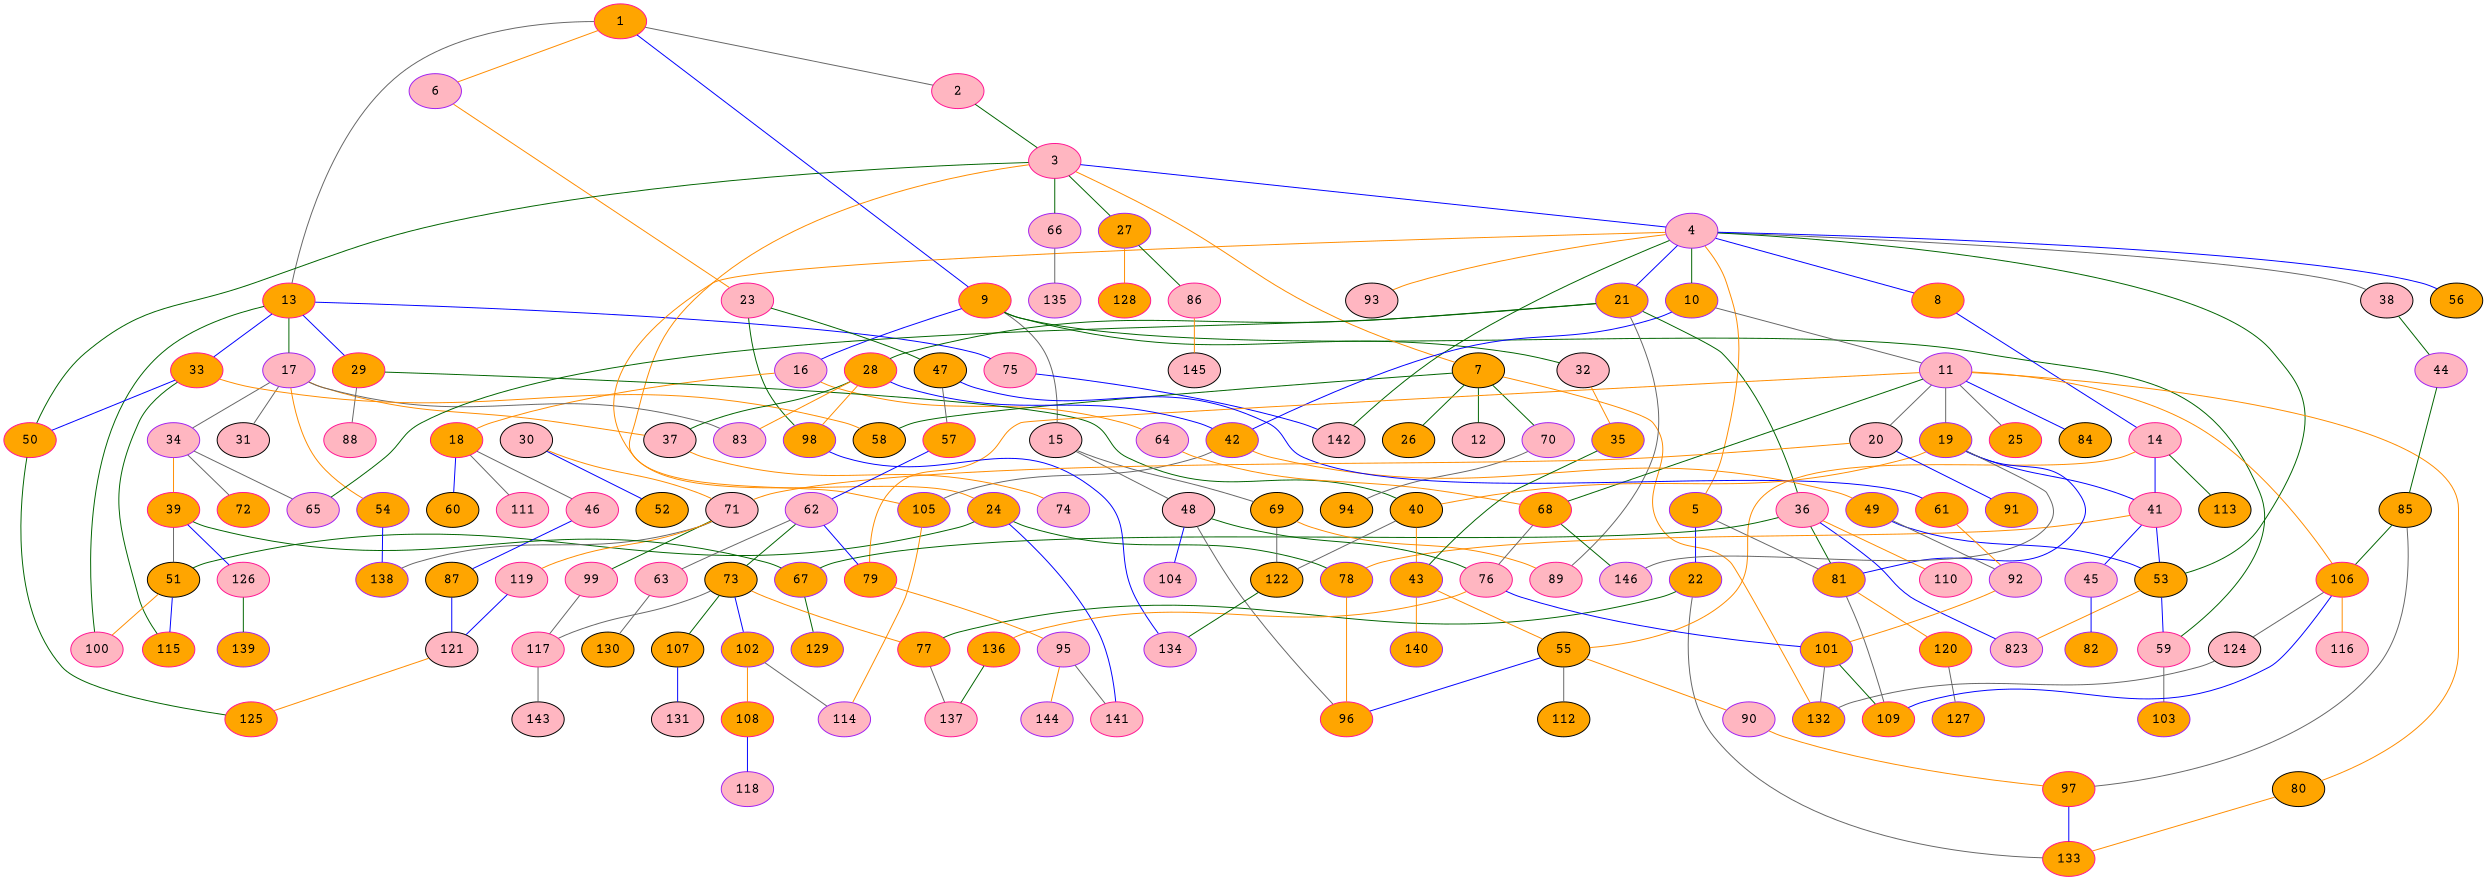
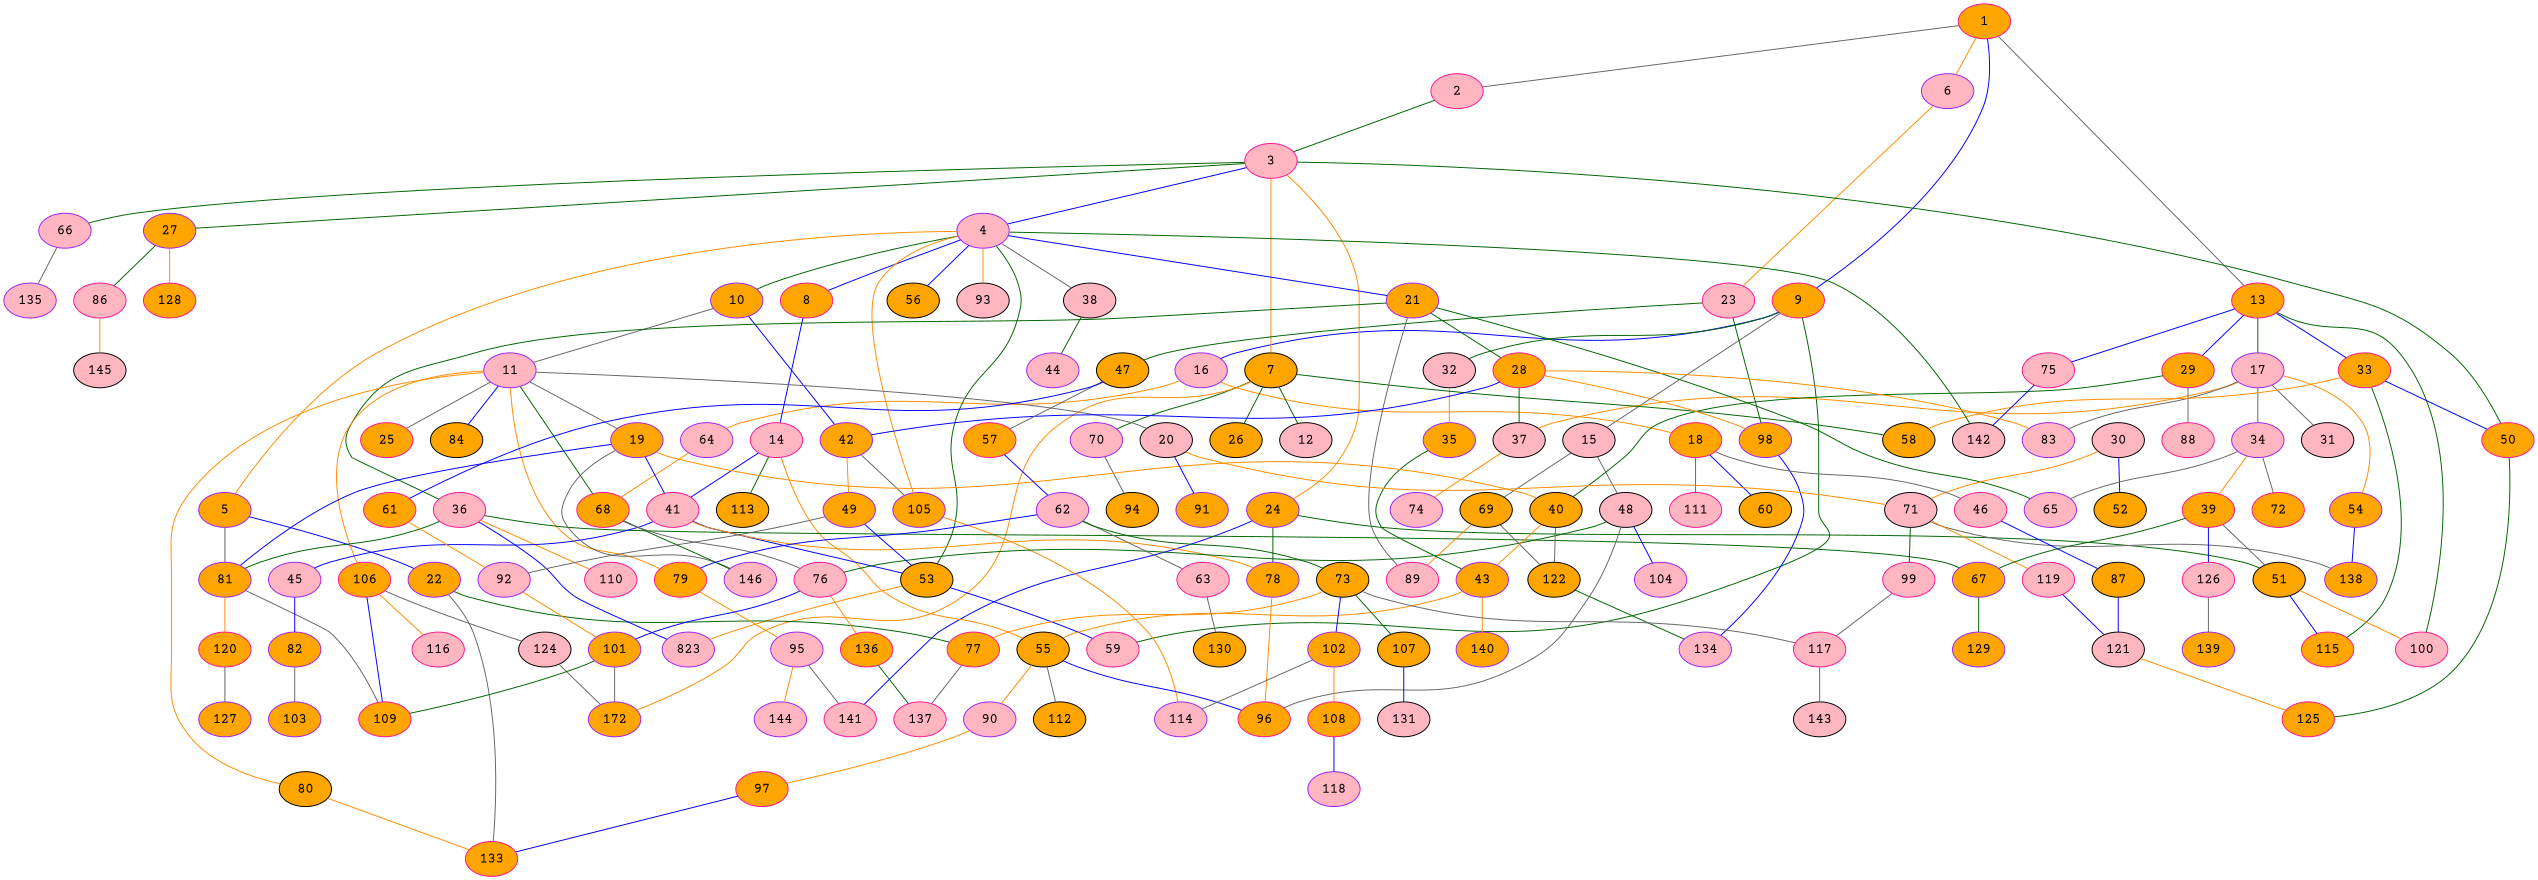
node "85": removed
edge "126" -- "139": color darkgreen -> gray40
edge "59" -- "103": now "82" -- "103"
node "132": label "132" -> "172"
